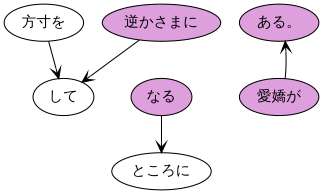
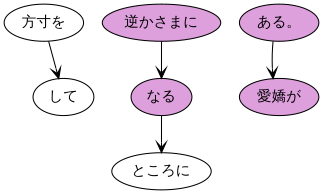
edge "逆かさまに" -> "して": now "逆かさまに" -> "なる"
edge "愛嬌が" -> "ある。": reversed
